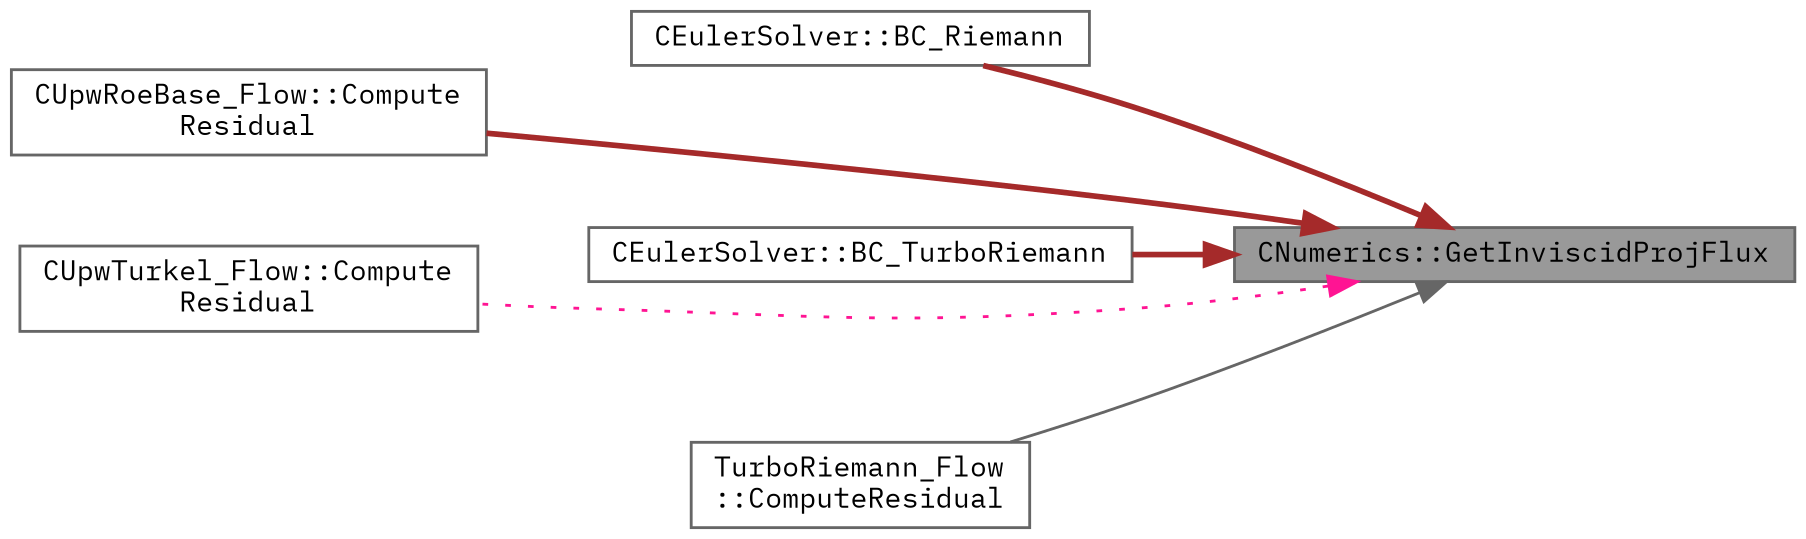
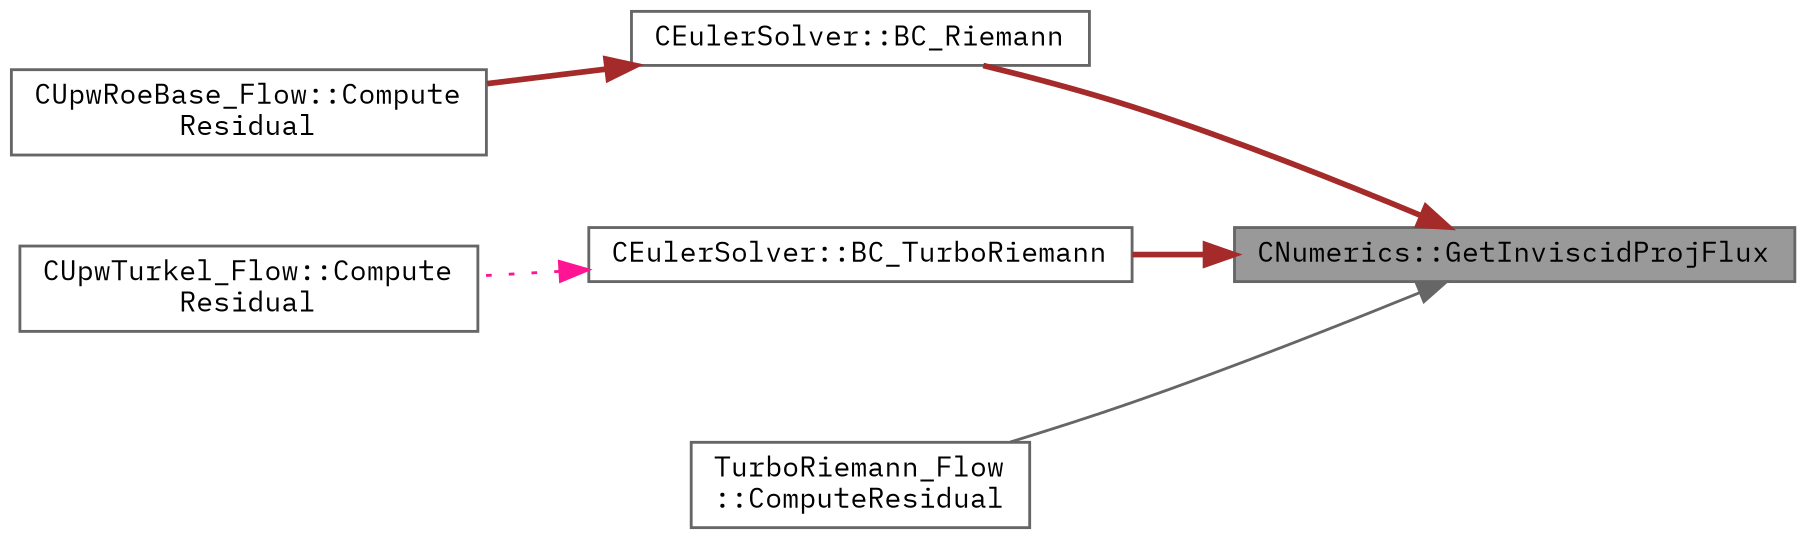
edge "CUpwRoeBase_Flow::Compute Residual" -> "CNumerics::GetInviscidProjFlux": now "CUpwRoeBase_Flow::Compute Residual" -> "CEulerSolver::BC_Riemann"
edge "CUpwTurkel_Flow::Compute Residual" -> "CNumerics::GetInviscidProjFlux": now "CUpwTurkel_Flow::Compute Residual" -> "CEulerSolver::BC_TurboRiemann"
